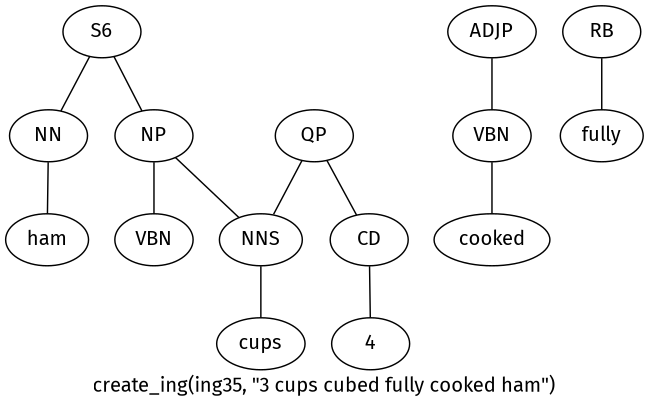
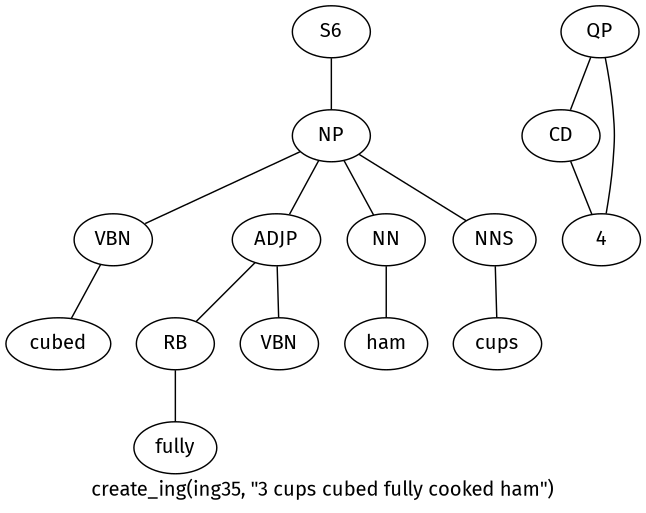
edge "S6" -- "NN": now "NP" -- "NN"
edge "QP" -- "NNS": now "QP" -- "4"
edge "NP" -- "ADJP": added
node "cooked": removed
edge "ADJP" -- "RB": added
node "cubed": added
